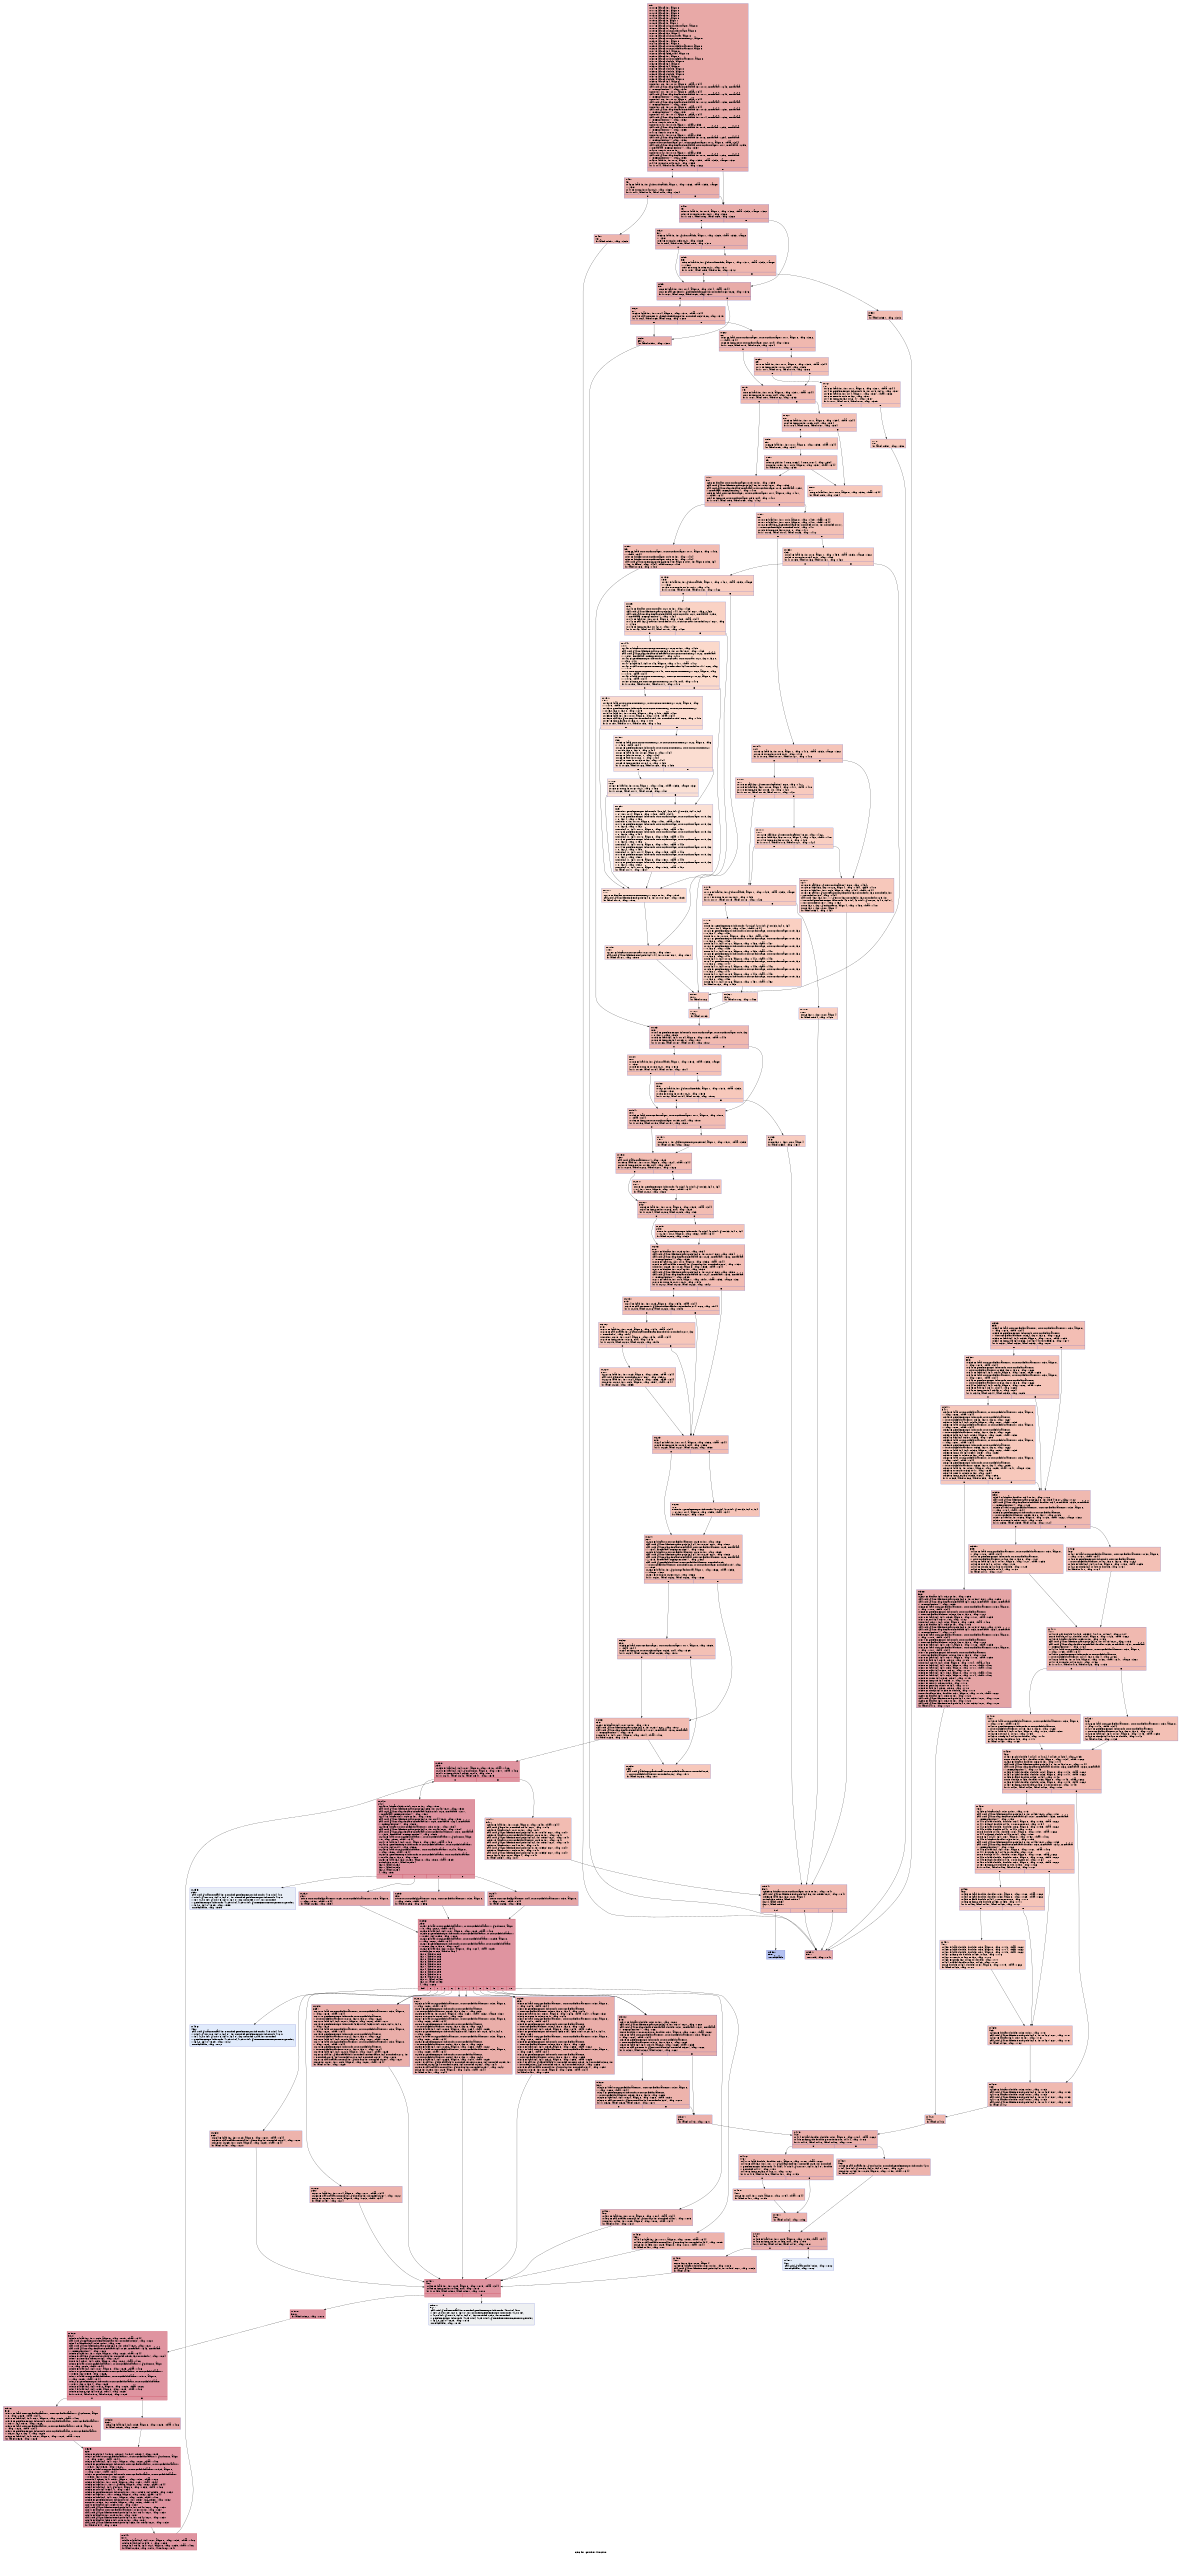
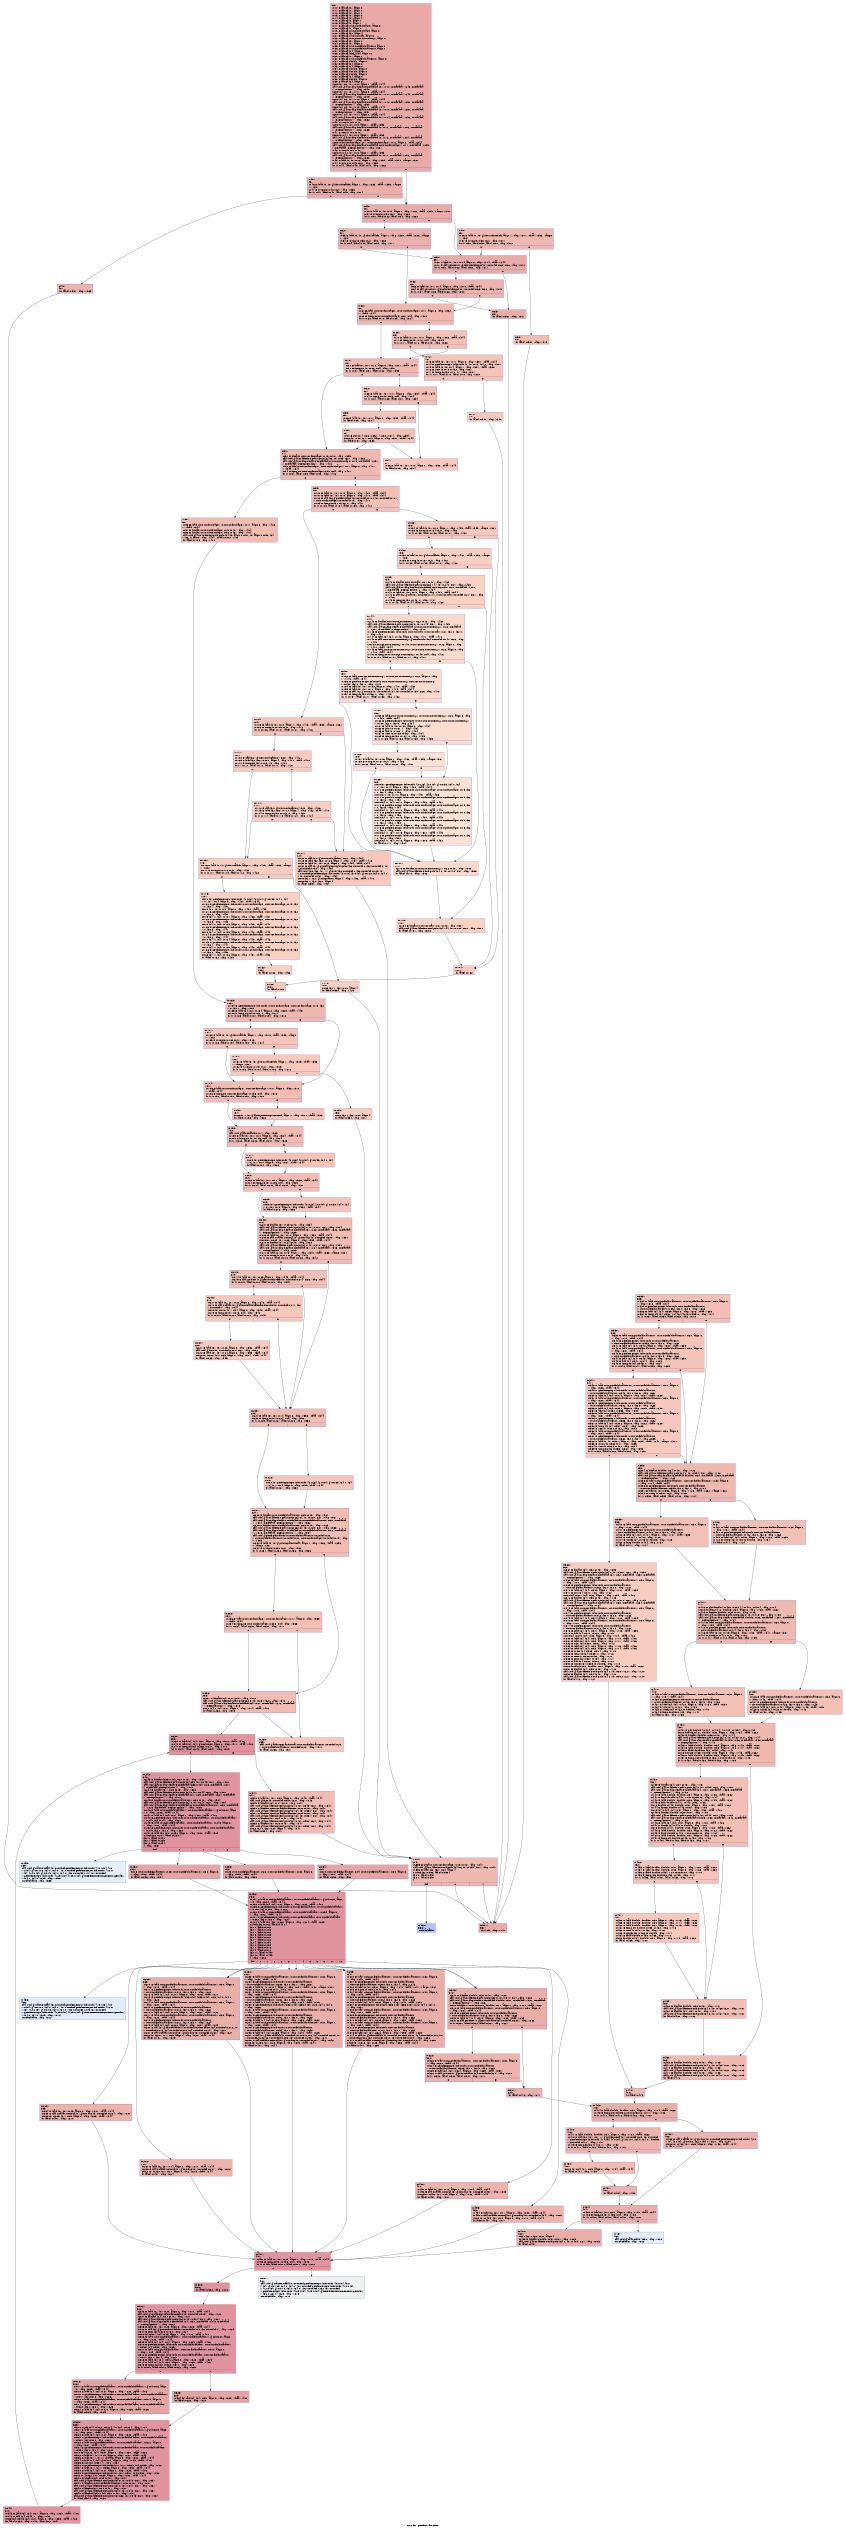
edge "%52:" -> "%55:": now "%52:" -> "%66:"
node "%366:": fillcolor #c32e3170 -> #f08b6e70
